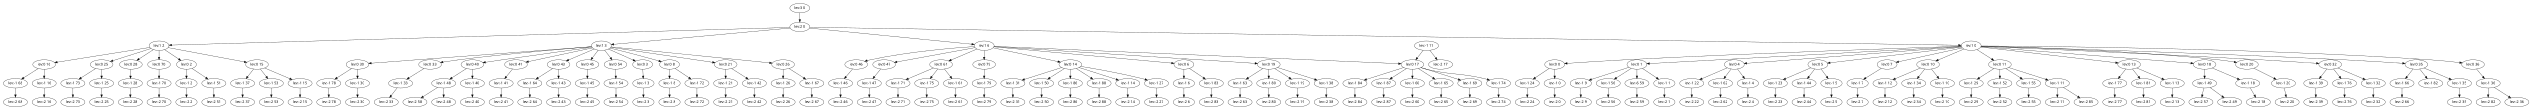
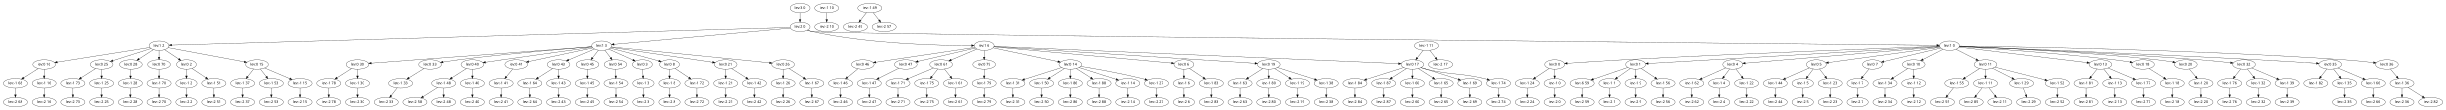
edge "lev:0 10" -> "lev:-1 10": removed
edge "lev:0 18" -> "lev:-1 49": removed
